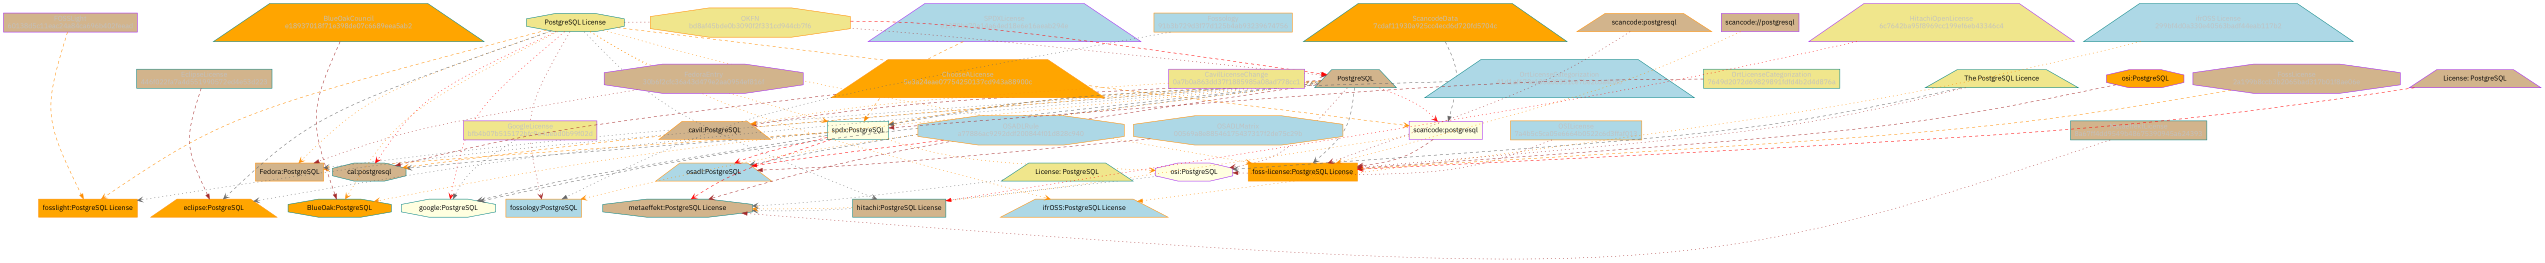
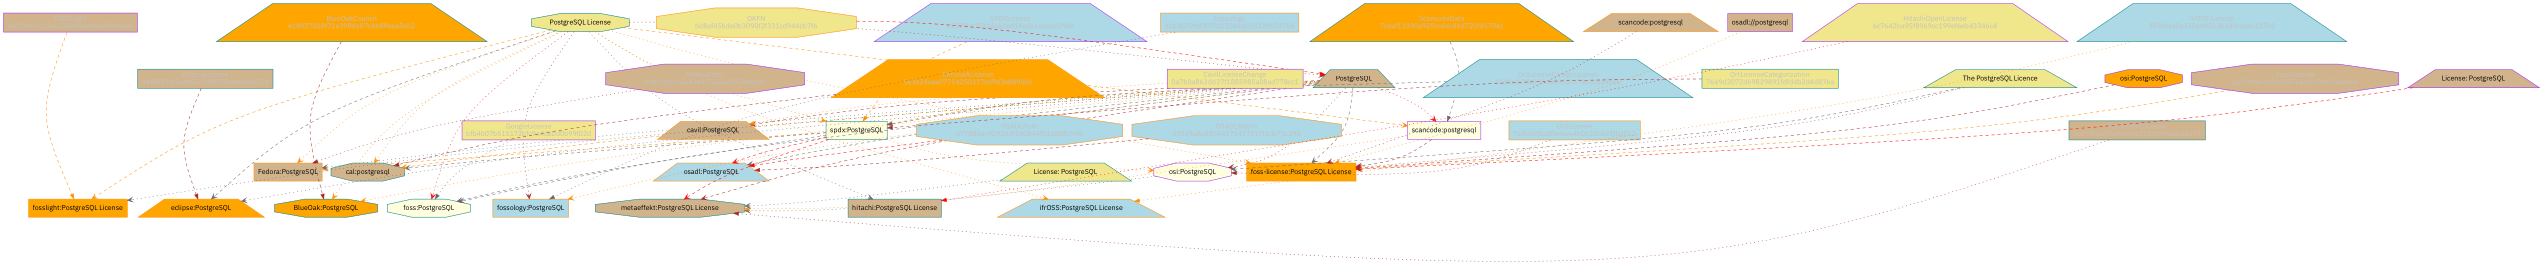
node "scancode://postgresql": label "scancode://postgresql" -> "osadl://postgresql"
edge "PostgreSQL License" -> "cal:postgresql": color red -> darkorange
node "google:PostgreSQL": label "google:PostgreSQL" -> "foss:PostgreSQL"
